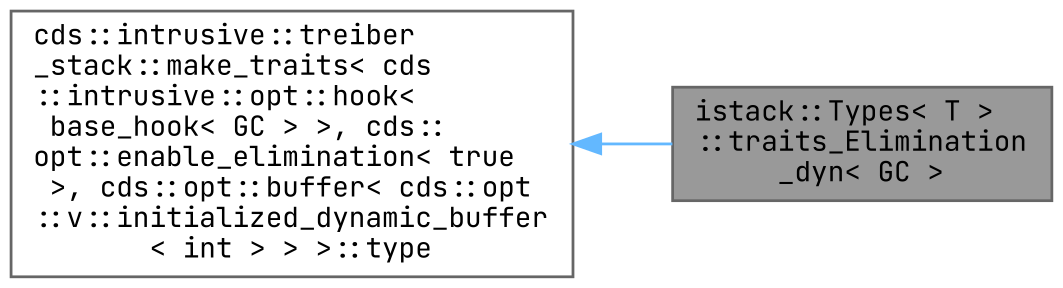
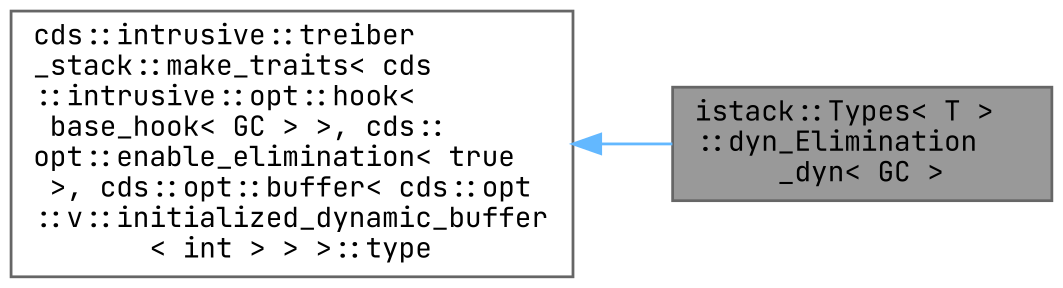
node "istack::Types< T > ::traits_Elimination _dyn< GC >": label "istack::Types< T > ::traits_Elimination _dyn< GC >" -> "istack::Types< T > ::dyn_Elimination _dyn< GC >"
